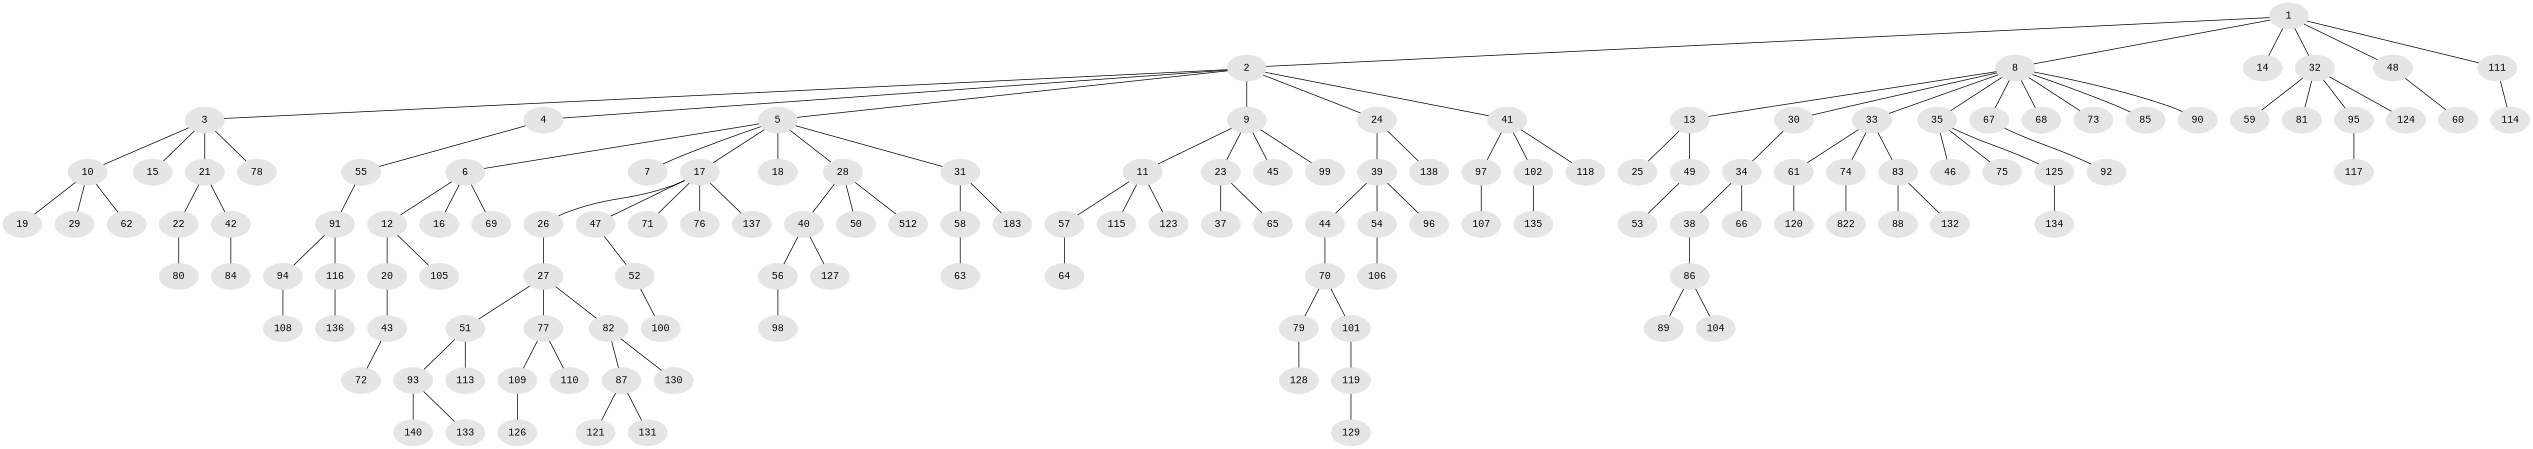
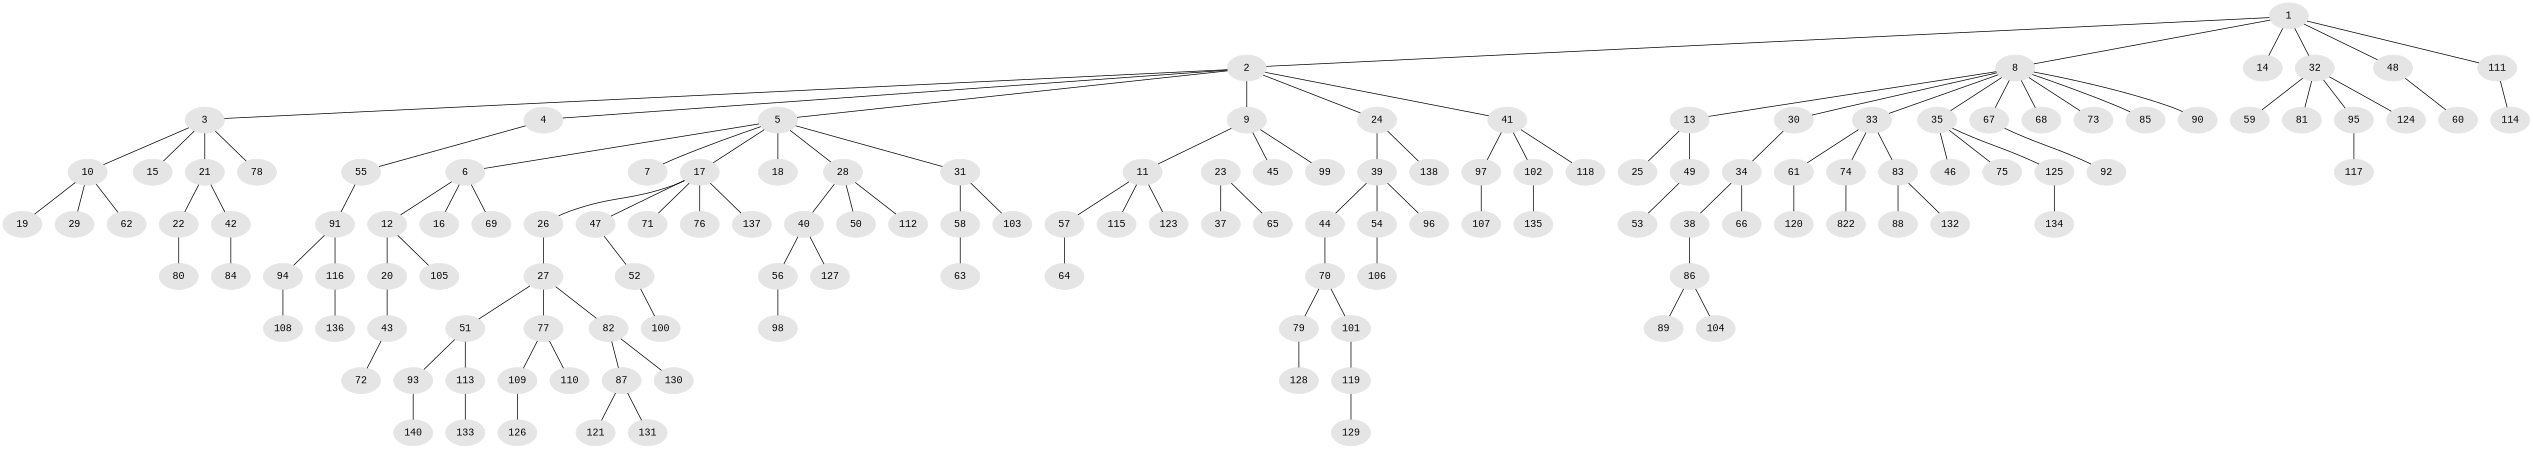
edge "9" -- "23": removed
node "512": label "512" -> "112"
node "183": label "183" -> "103"
edge "93" -- "133": now "113" -- "133"
